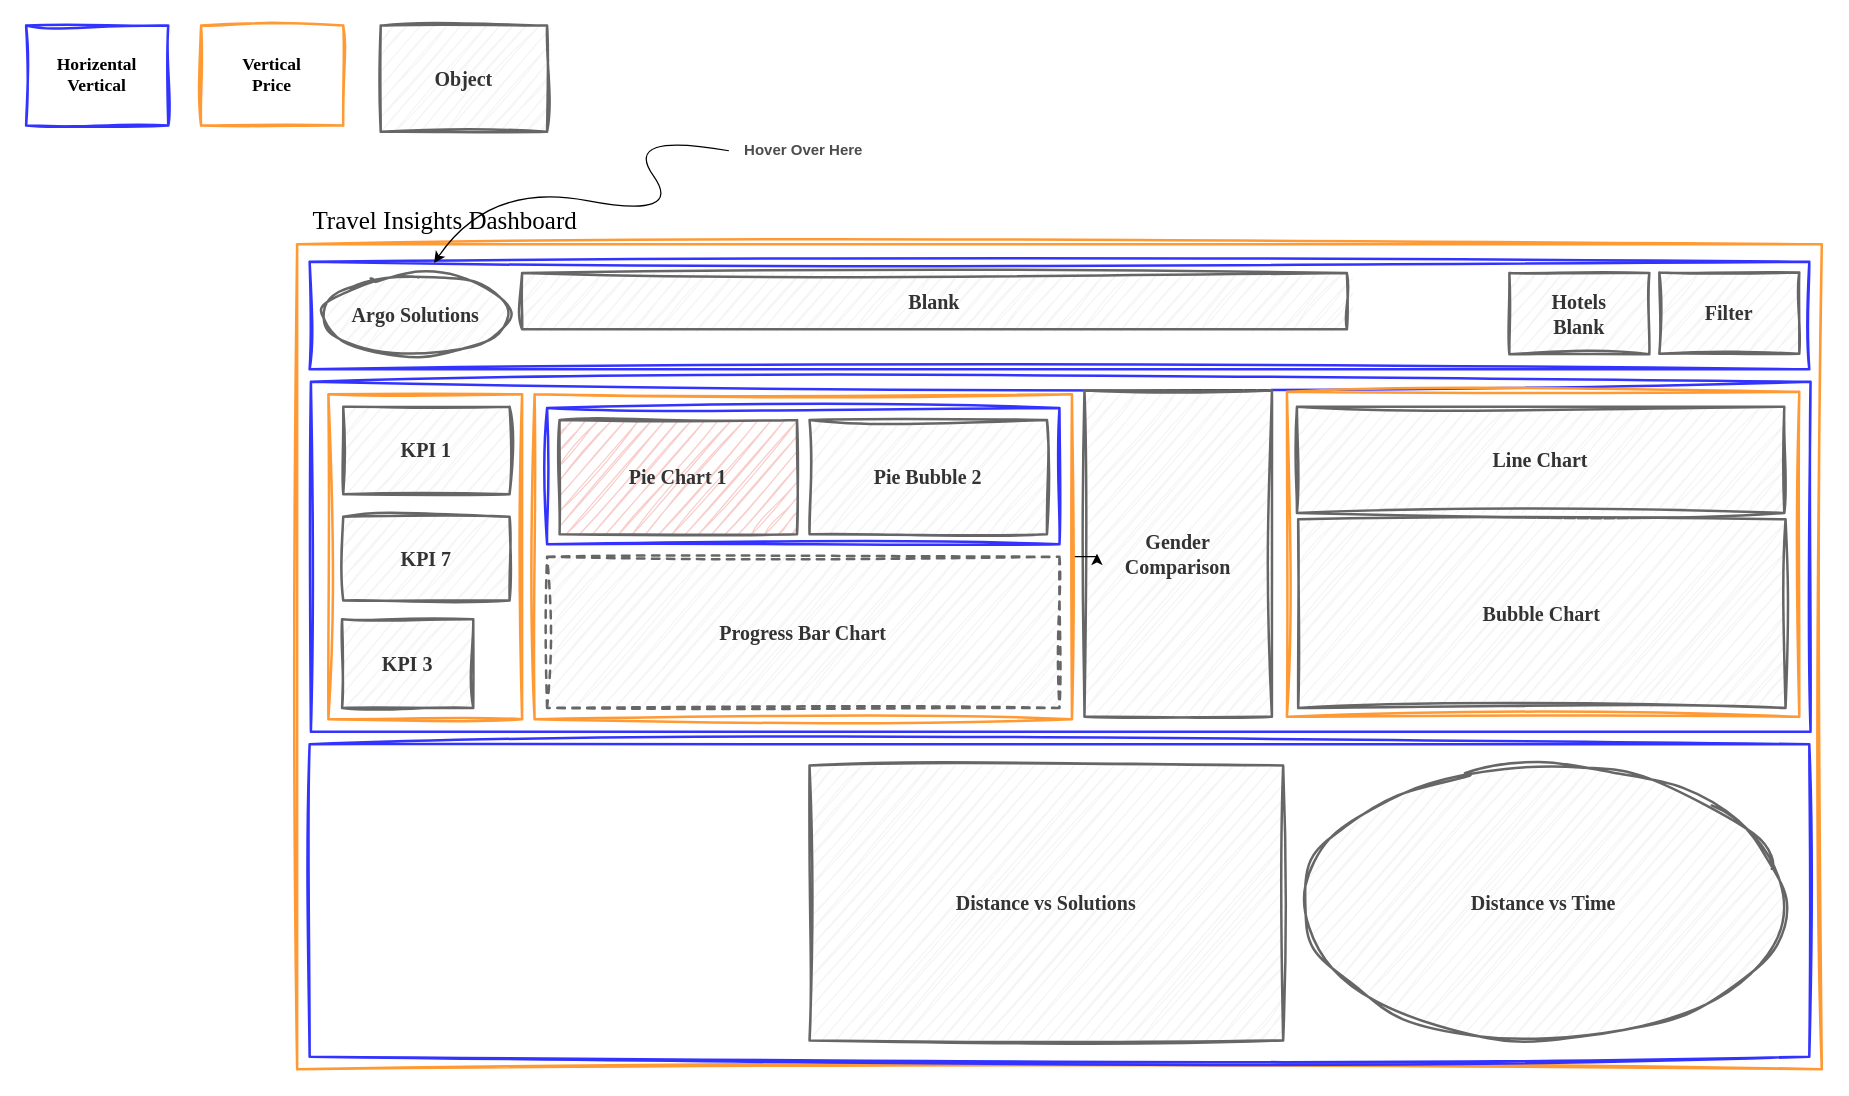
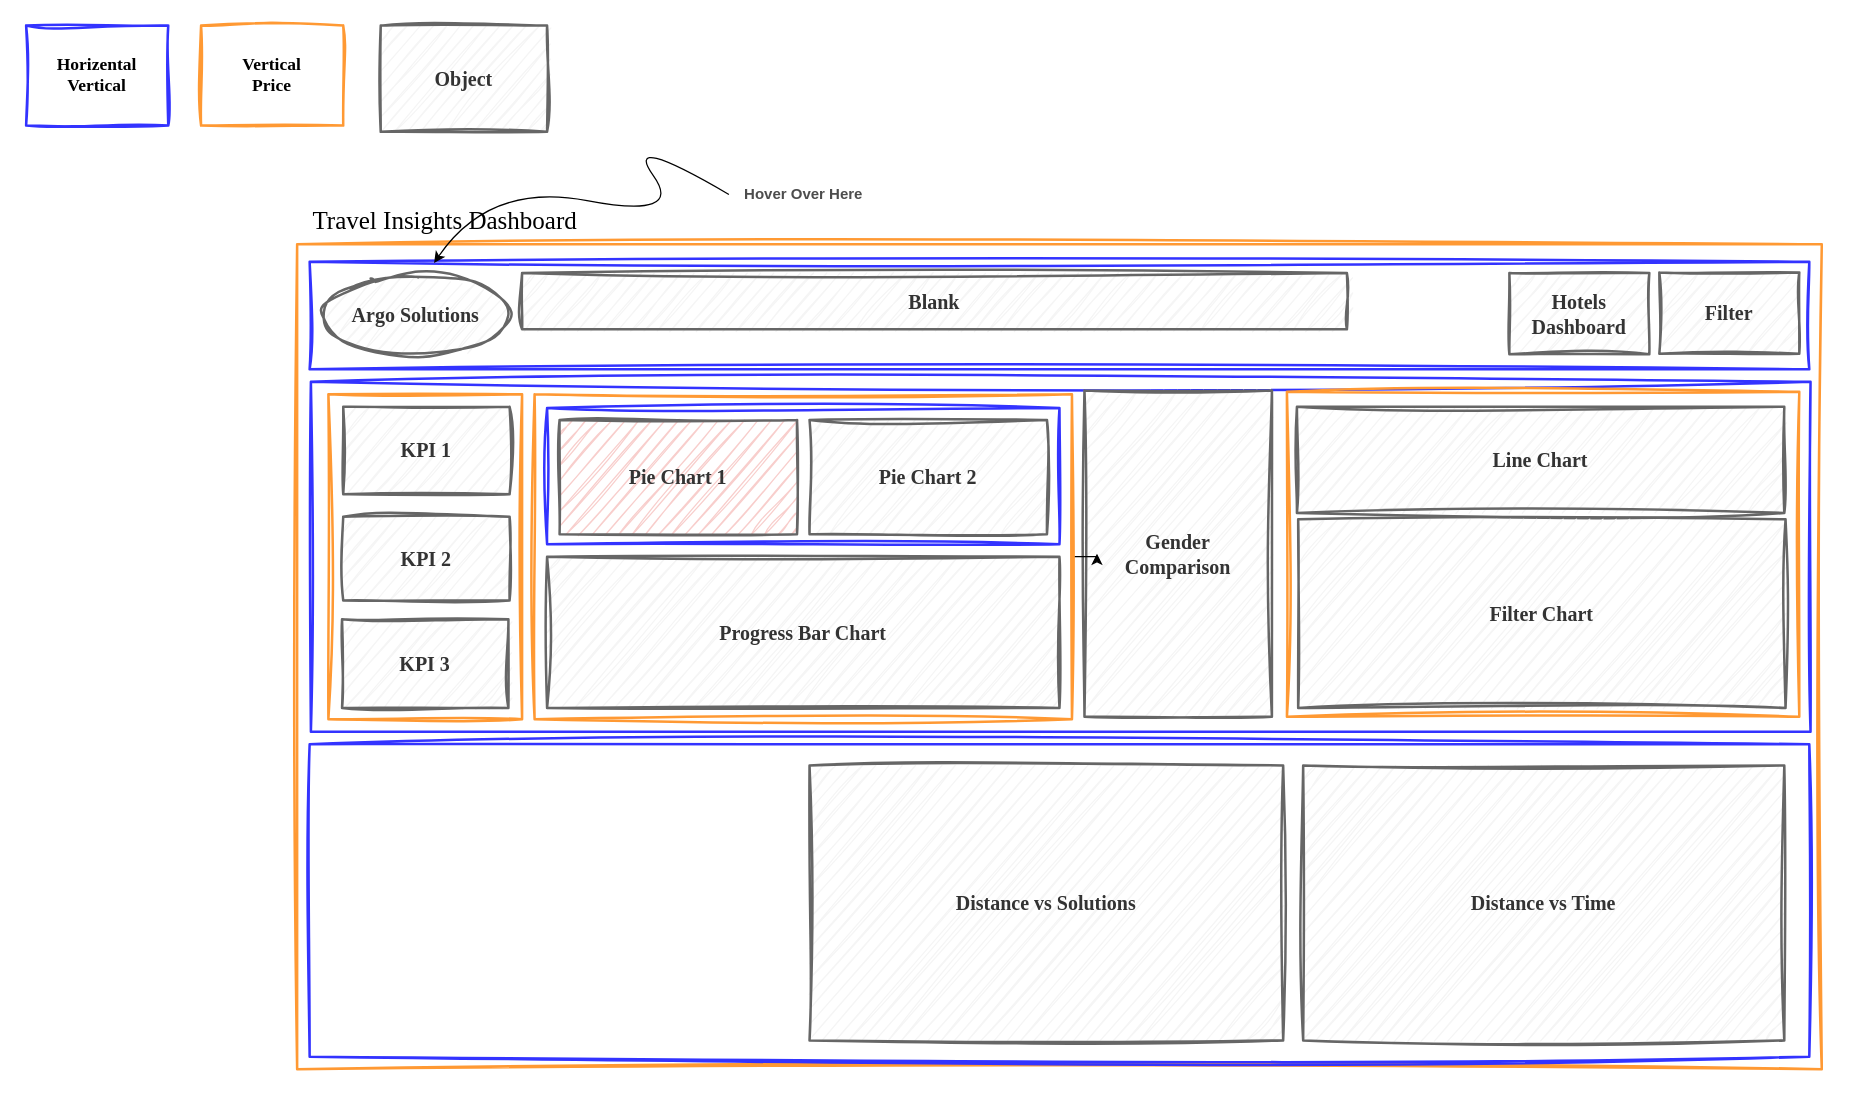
node "Hover Over Here": moved (803, 151) -> (803, 194)
node "Hotels Blank": label "Hotels Blank" -> "Hotels Dashboard"
node "Pie Bubble 2": label "Pie Bubble 2" -> "Pie Chart 2"
node "KPI 7": label "KPI 7" -> "KPI 2"
node "Bubble Chart": label "Bubble Chart" -> "Filter Chart"
node "Progress Bar Chart": style dashed -> solid
node "KPI 3": size 131x89 -> 166x89
node "Distance vs Time": shape ellipse -> rectangle
